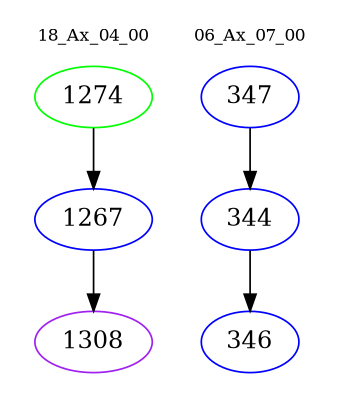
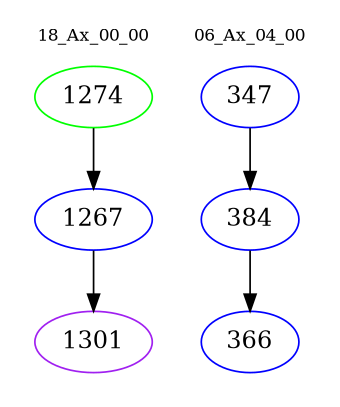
cluster "18_Ax_04_00": label "18_Ax_04_00" -> "18_Ax_00_00"
cluster "06_Ax_07_00": label "06_Ax_07_00" -> "06_Ax_04_00"
node "344": label "344" -> "384"
node "1308": label "1308" -> "1301"
node "346": label "346" -> "366"
